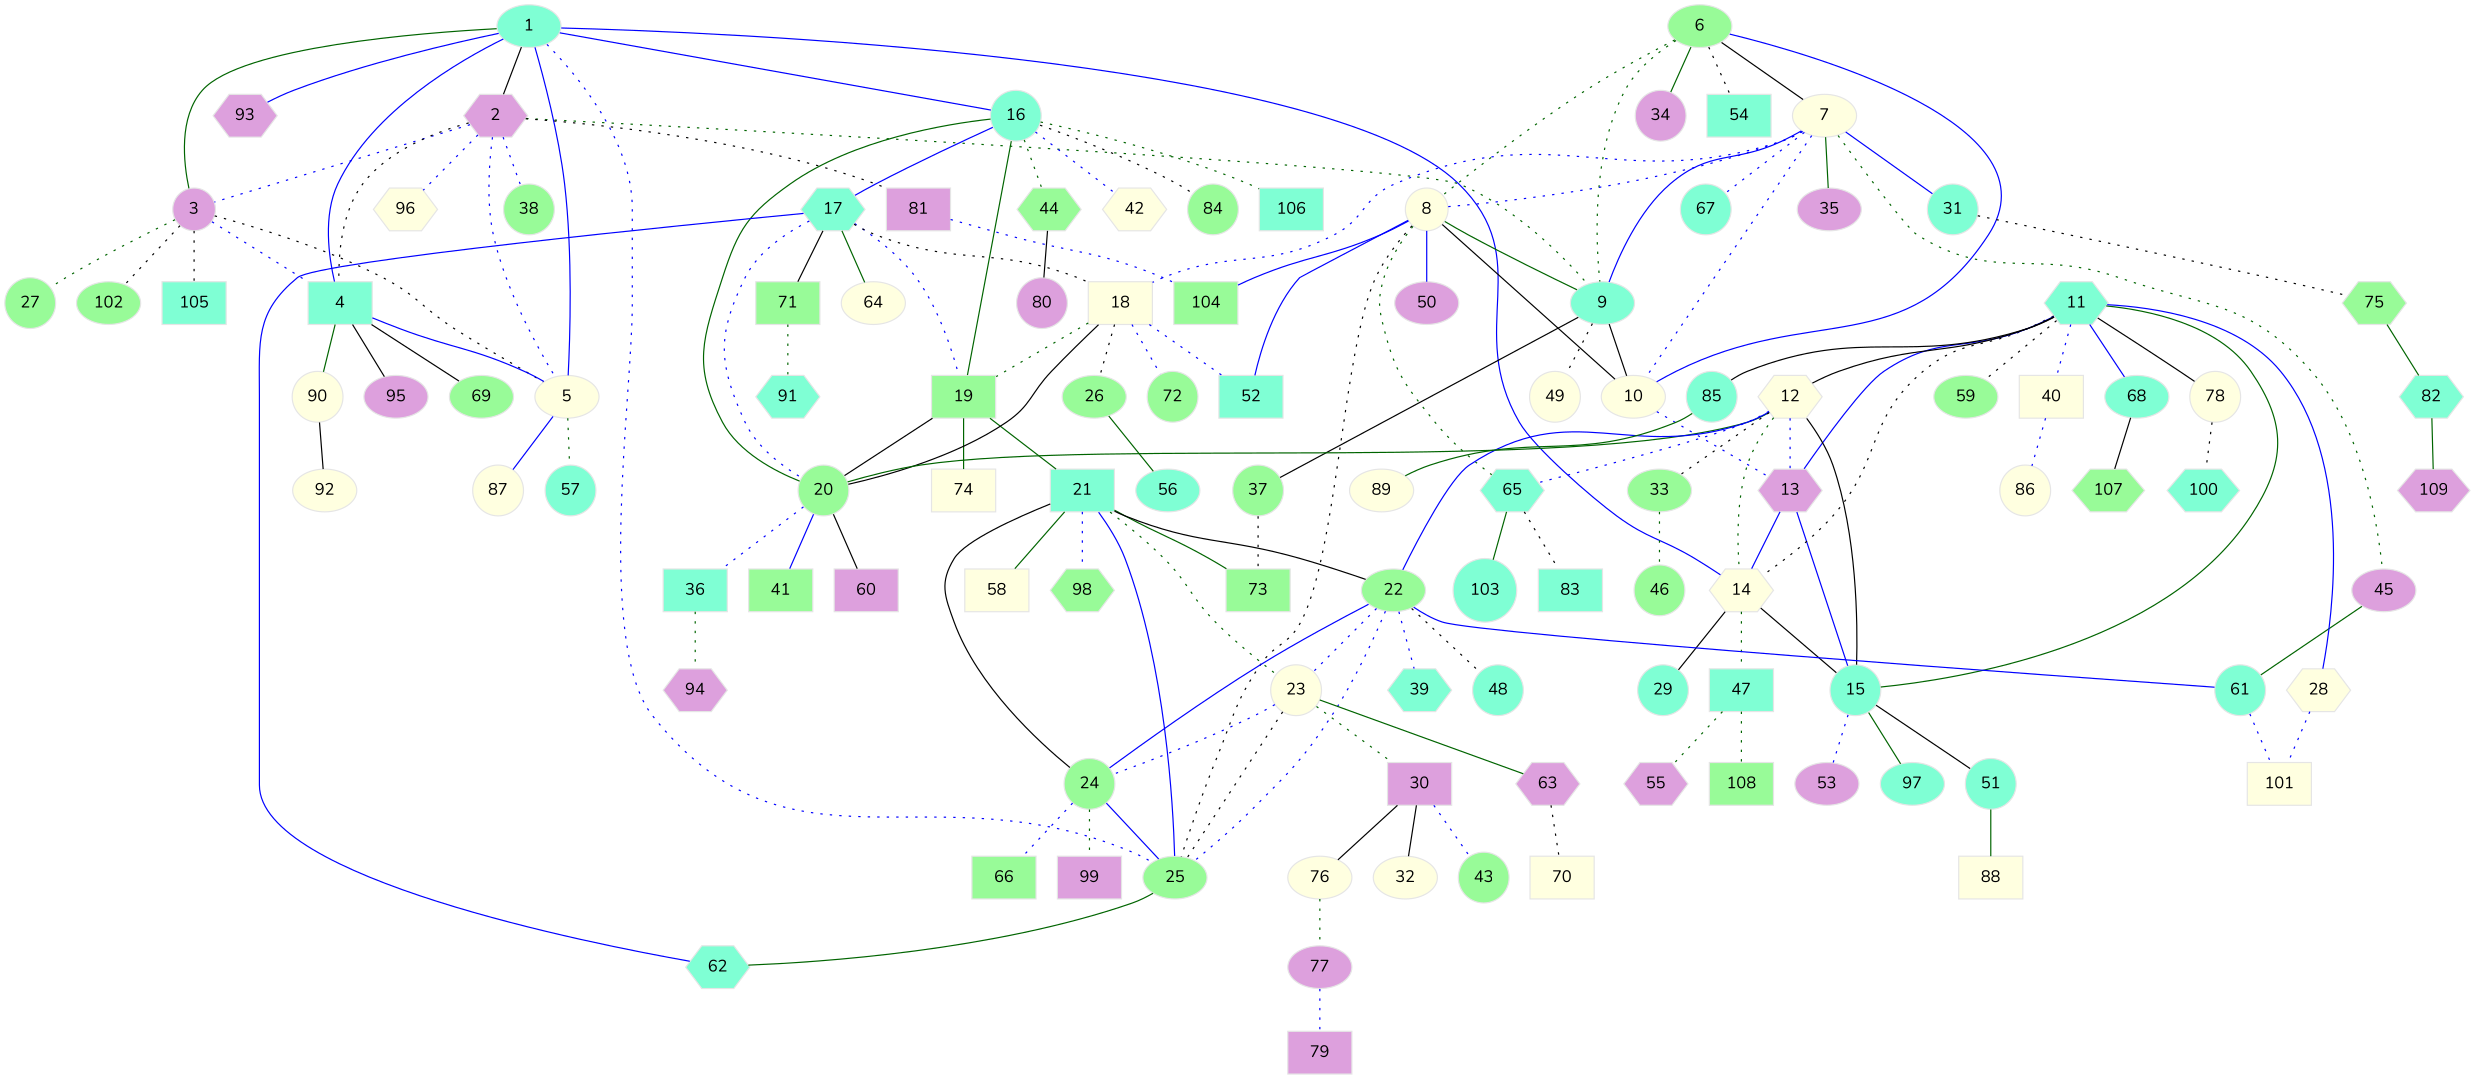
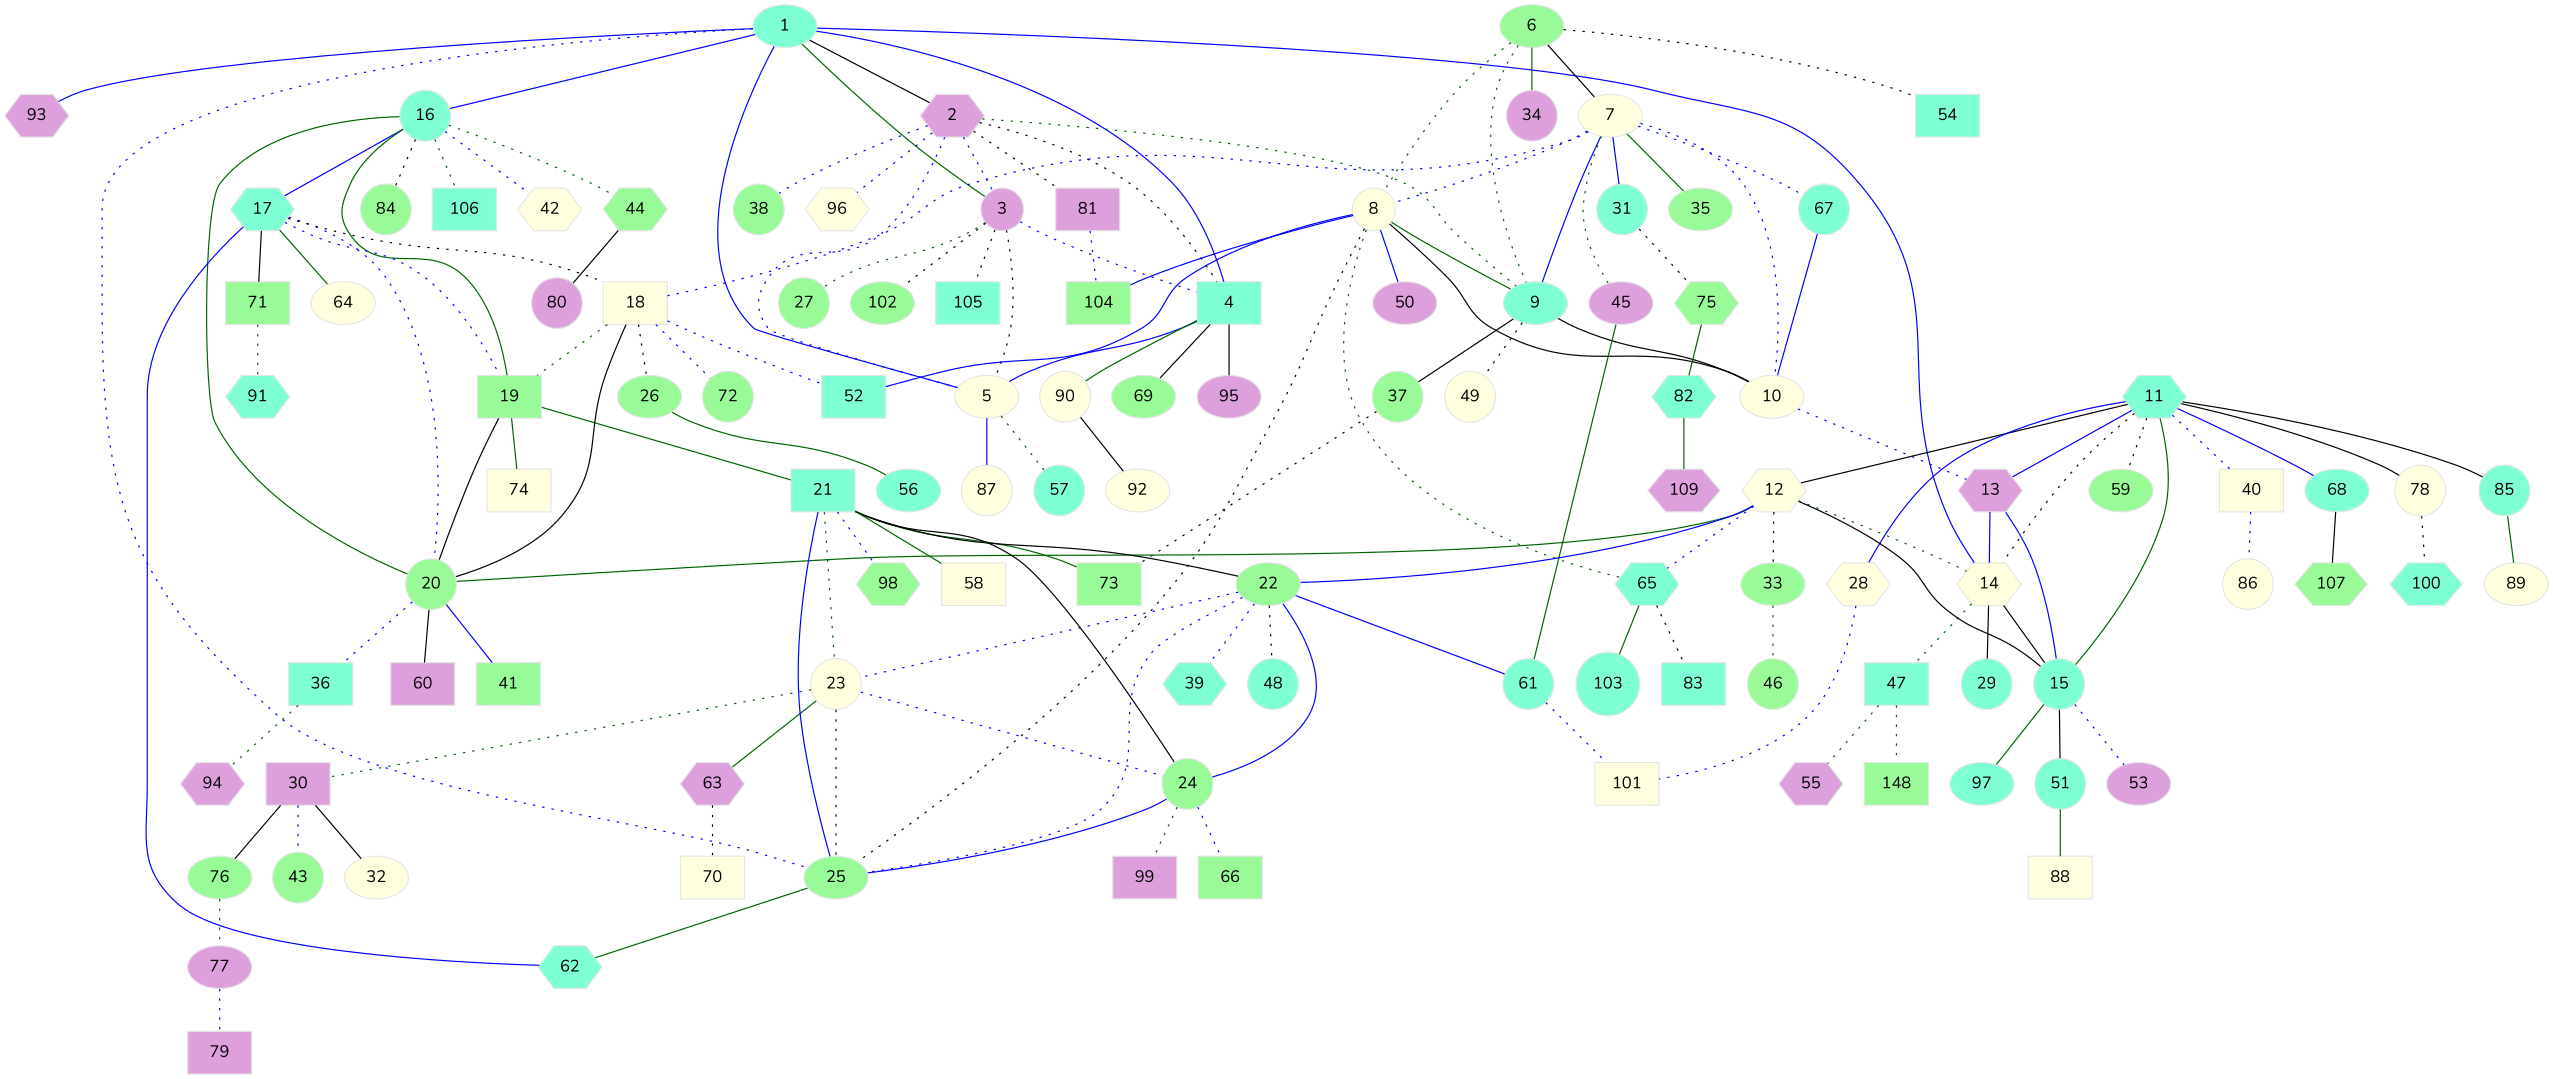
node "35": fillcolor plum -> palegreen
edge "6" -- "10": now "67" -- "10"
edge "12" -- "13": removed
node "108": label "108" -> "148"
node "76": fillcolor lightyellow -> palegreen
